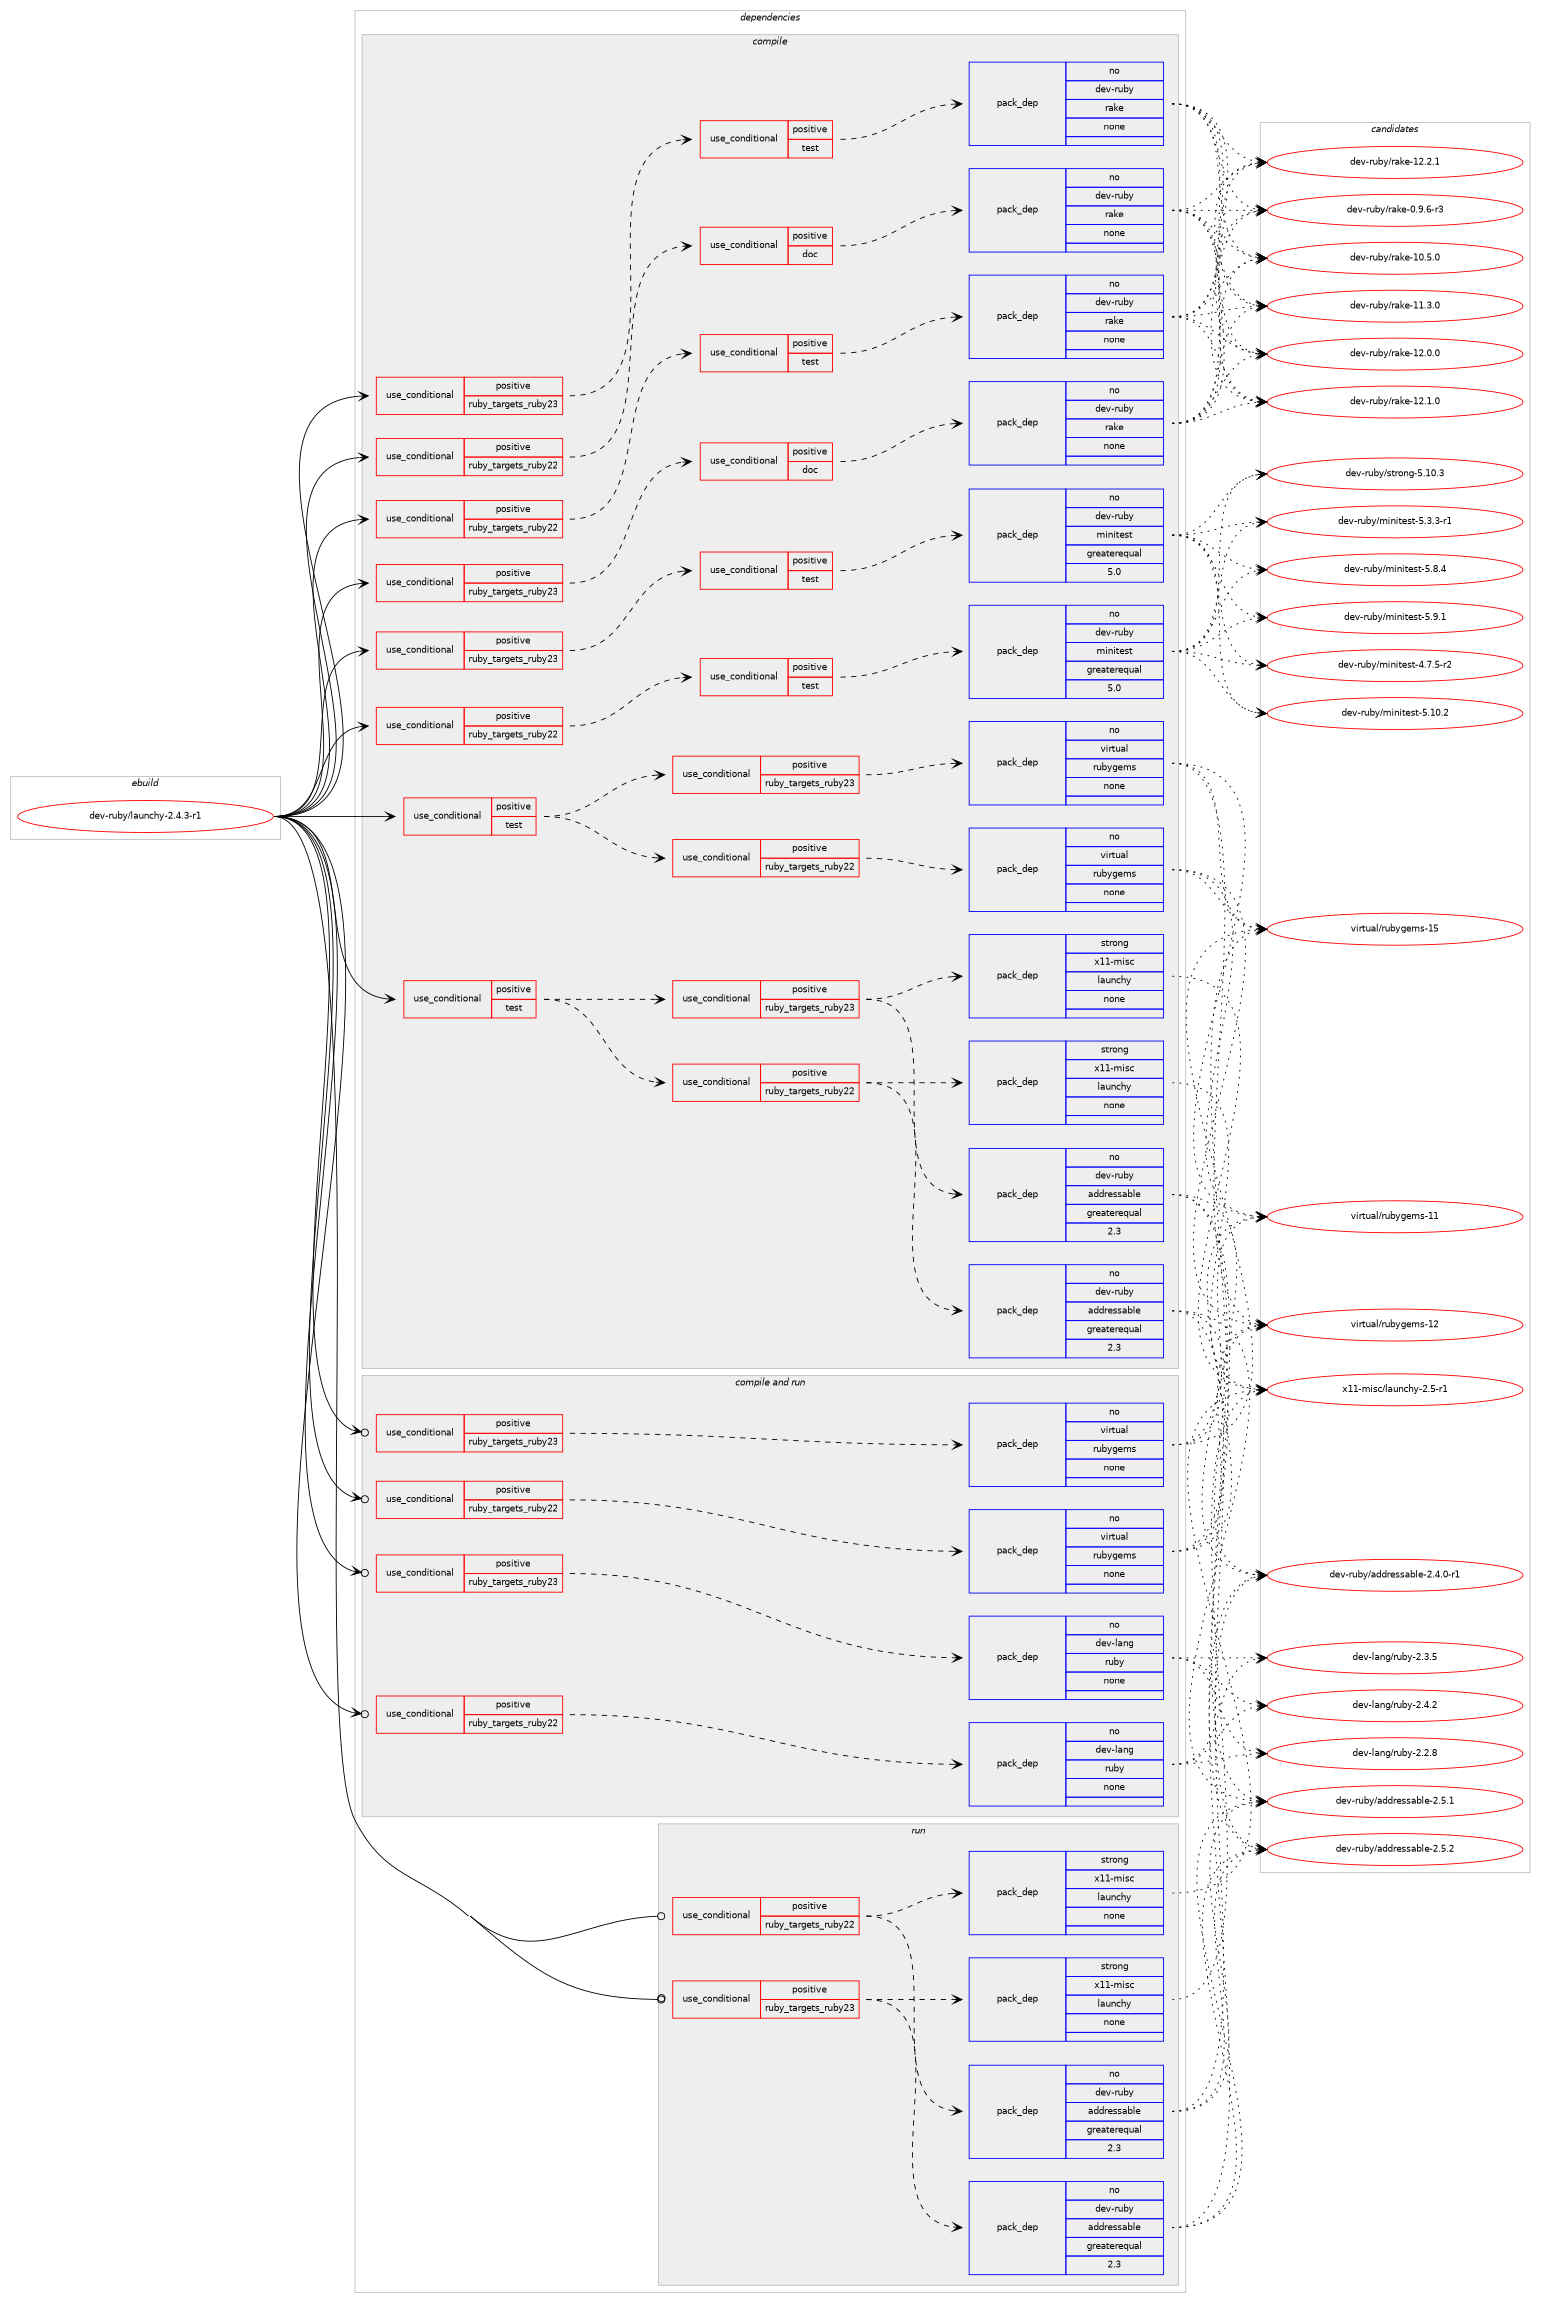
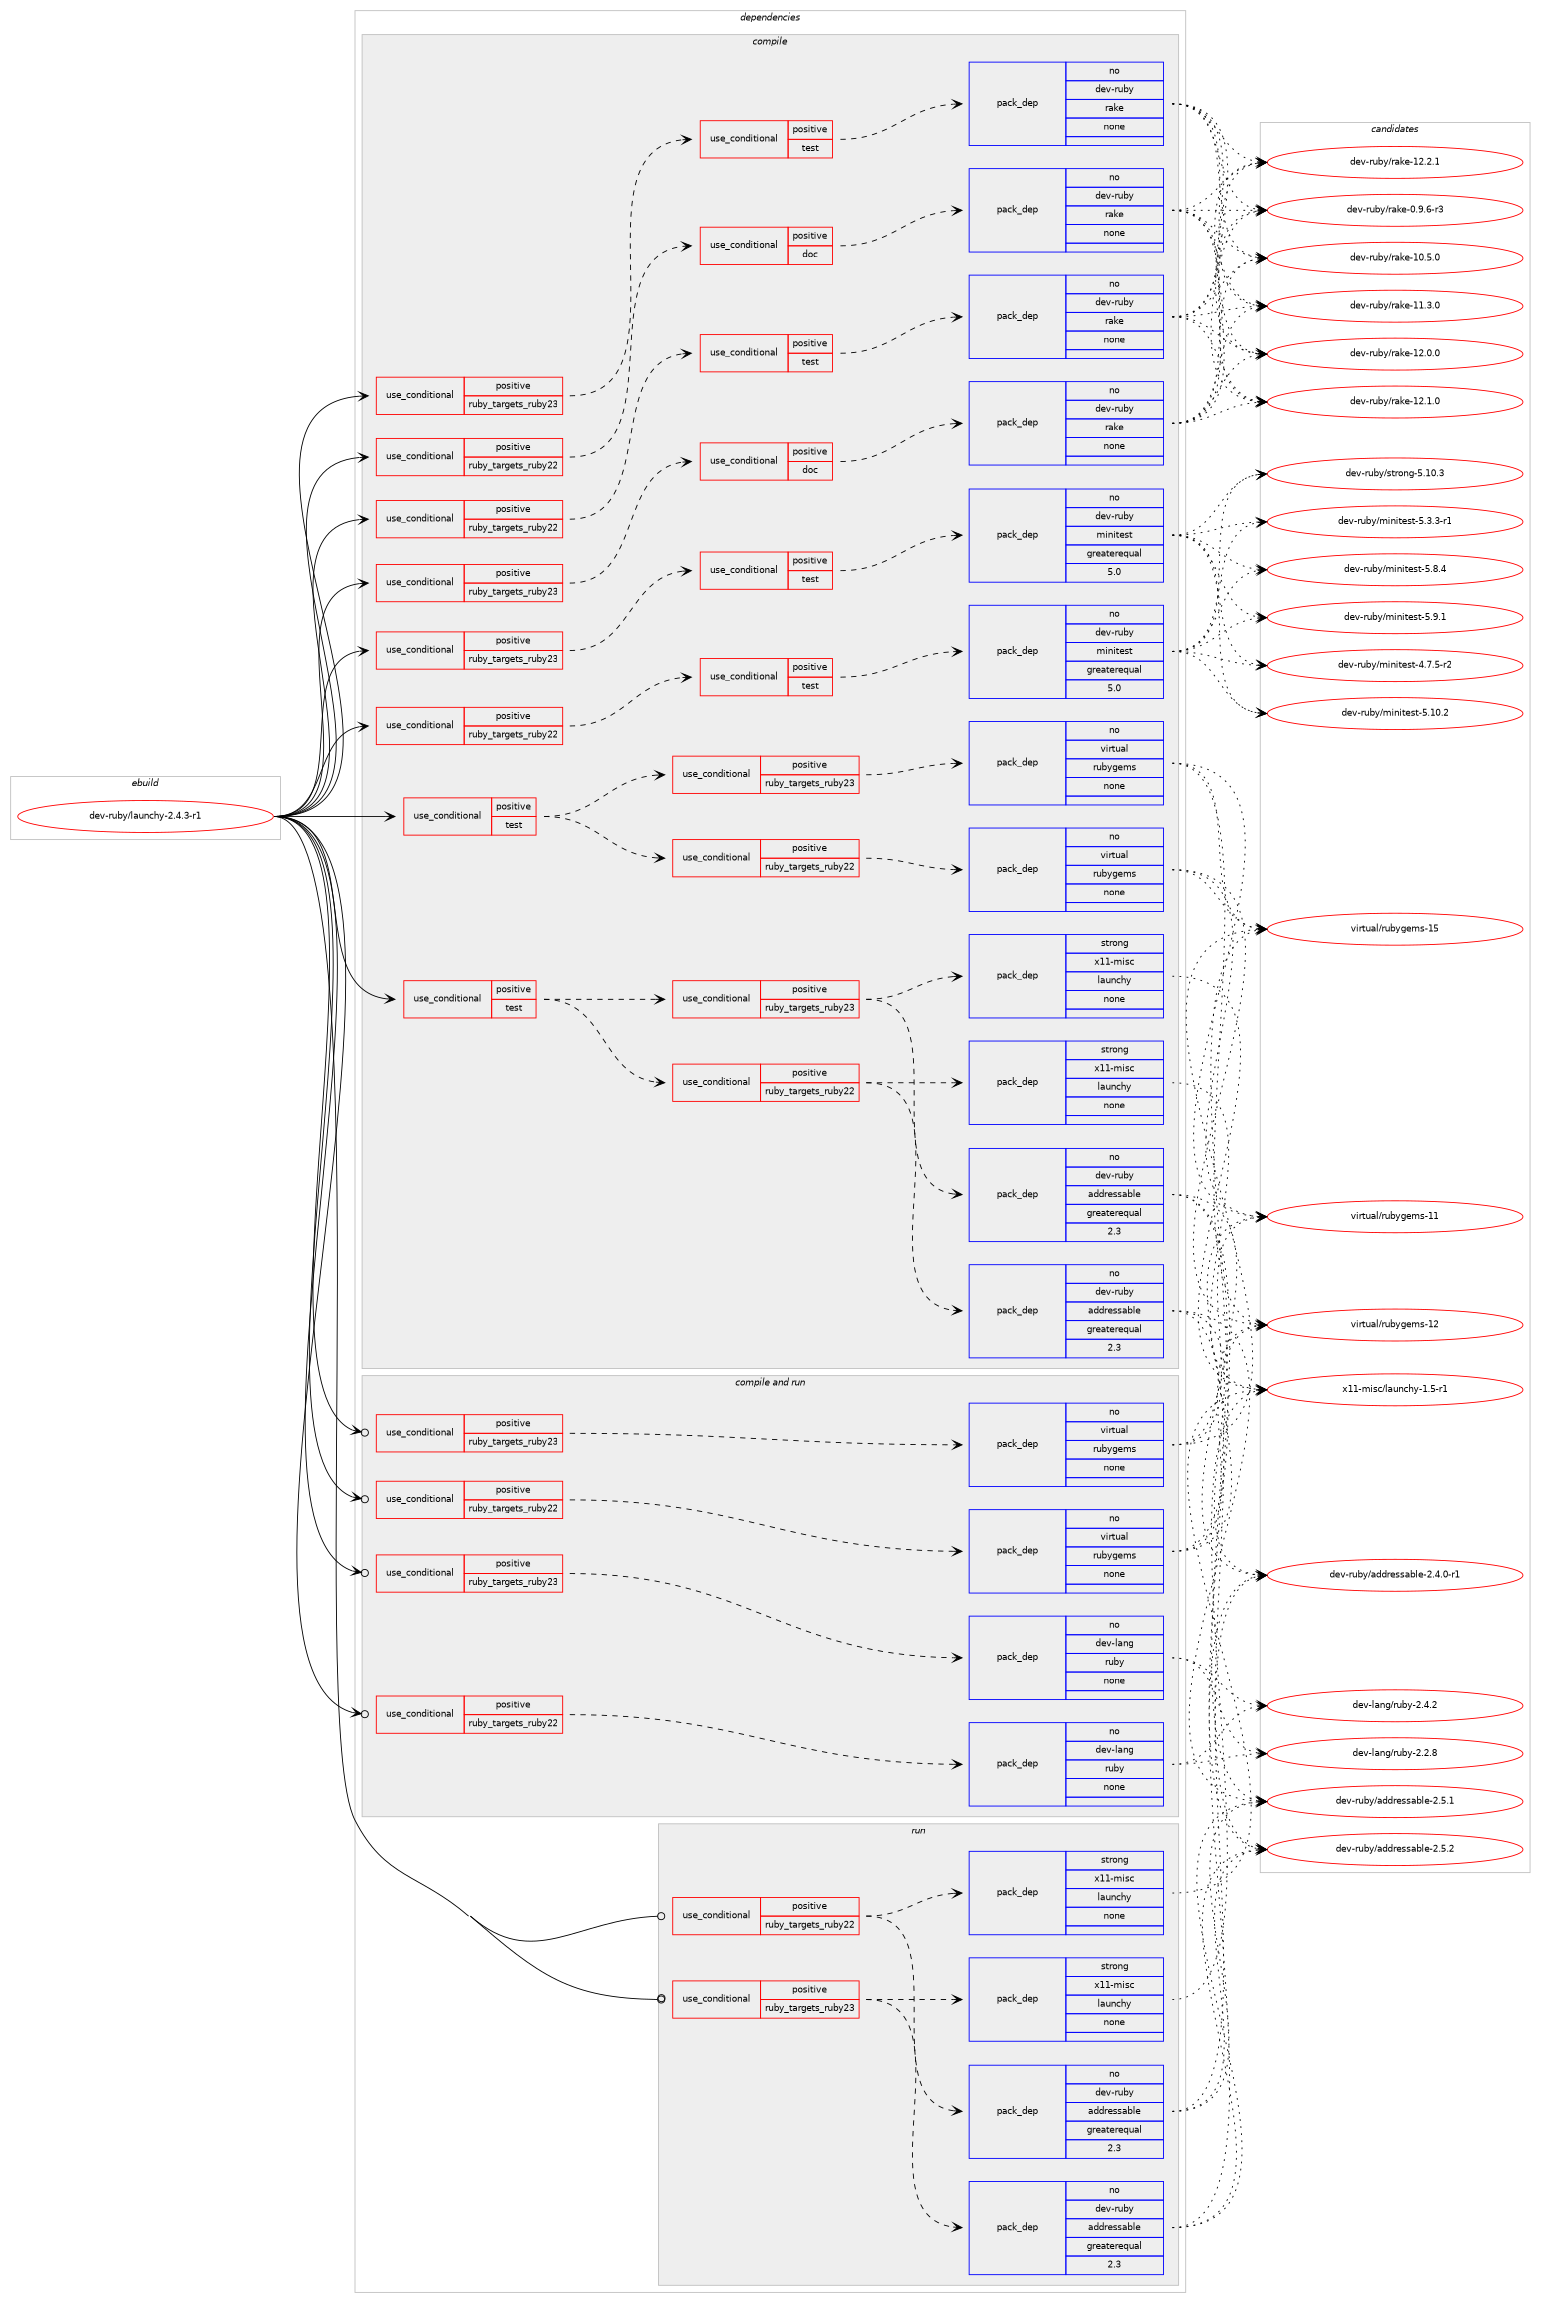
node "x11-misc/launchy-2.5-r1": label "x11-misc/launchy-2.5-r1" -> "x11-misc/launchy-1.5-r1"
node "dev-lang/ruby-2.3.5": removed
